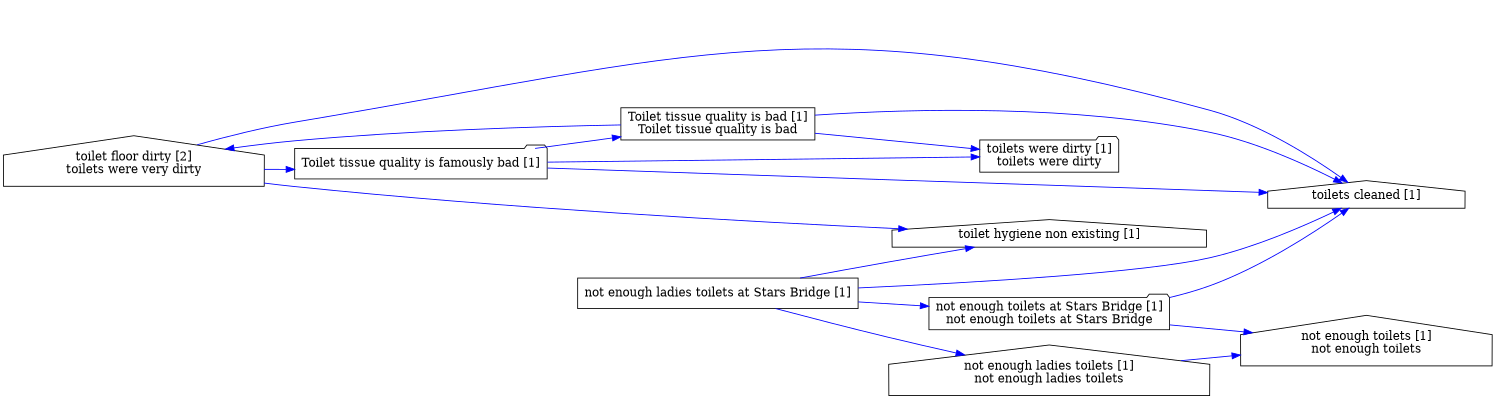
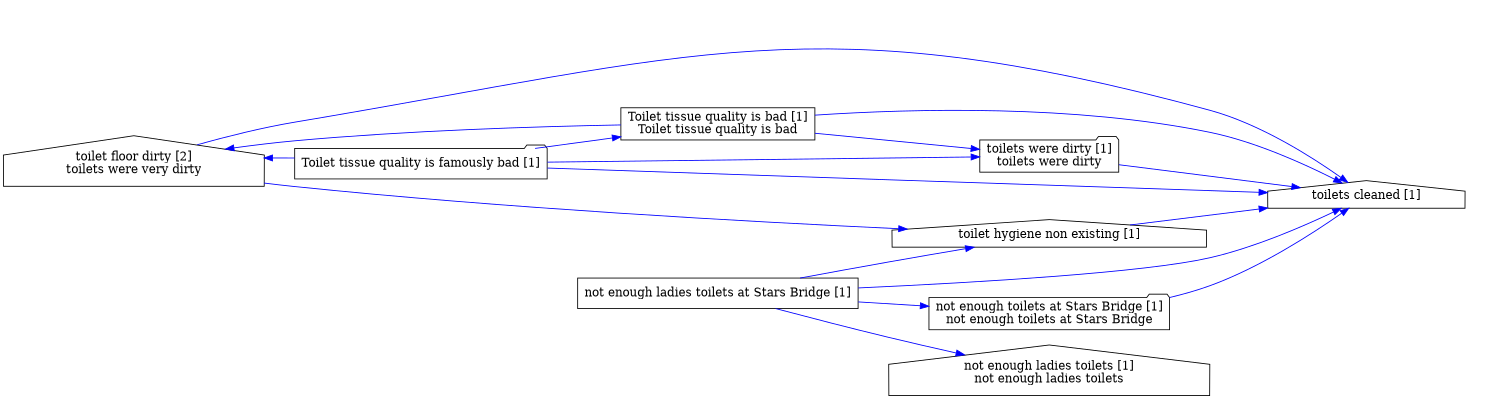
edge "toilet floor dirty [2] toilets were very dirty" -> "Toilet tissue quality is famously bad [1]": reversed
edge "toilets were dirty [1] toilets were dirty" -> "toilets cleaned [1]": added
edge "toilet hygiene non existing [1]" -> "toilets cleaned [1]": added
node "not enough toilets [1] not enough toilets": removed
